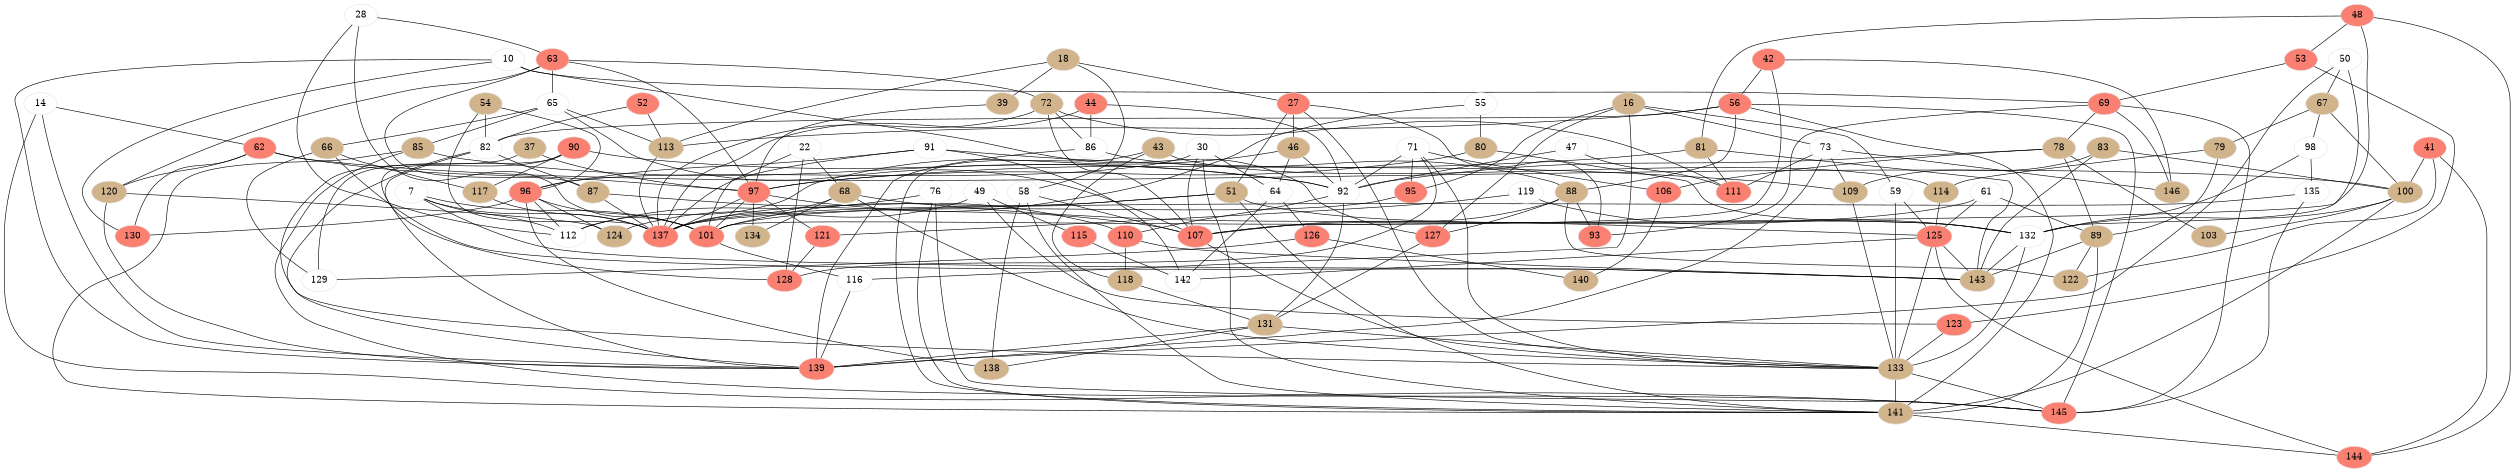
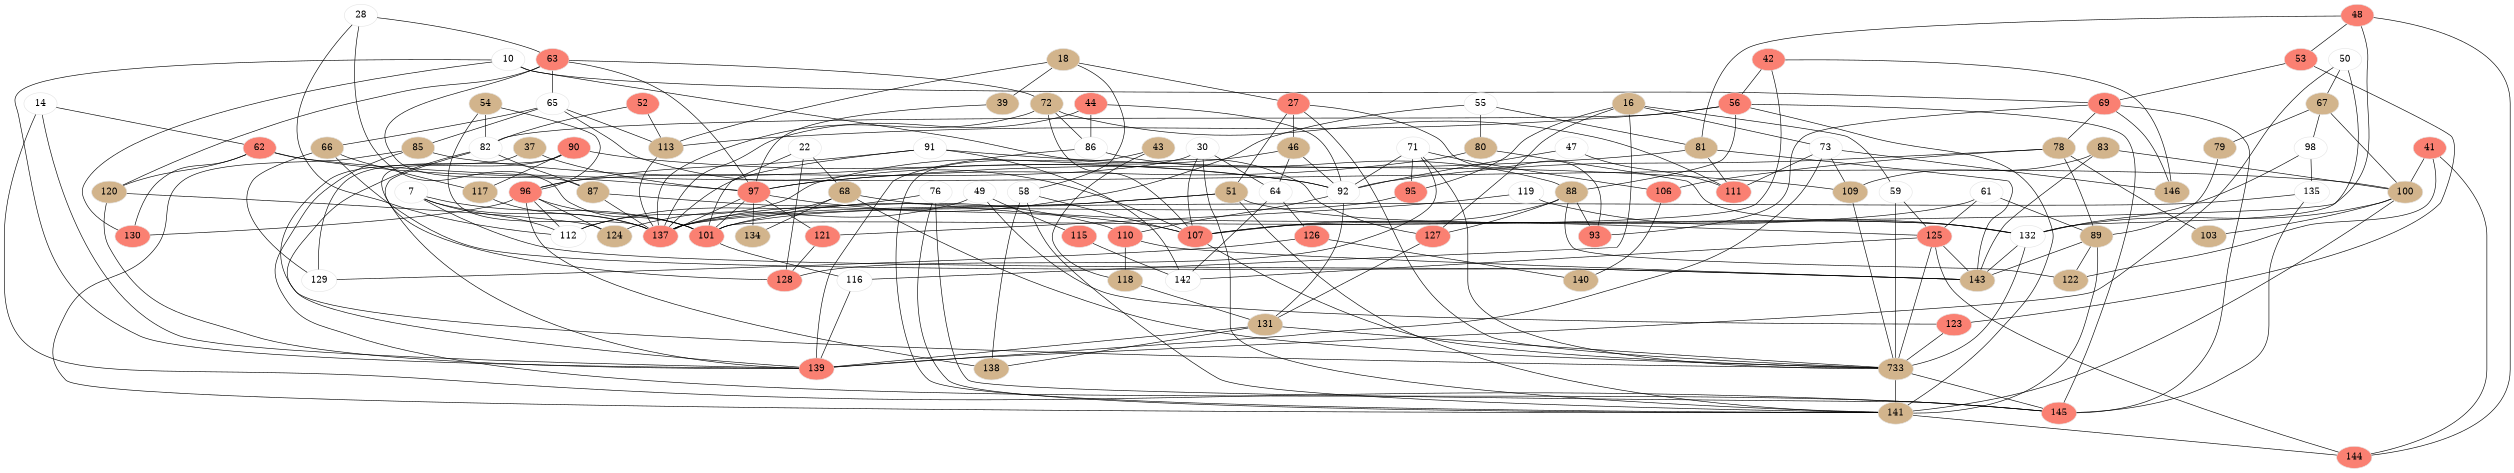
edge "55" -- "81": added
node "114": removed
node "133": label "133" -> "733"
